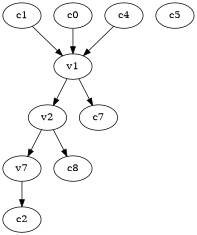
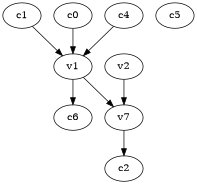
edge "v1" -> "v2": now "v1" -> "v7"
node "c7": label "c7" -> "c6"
node "c8": removed
